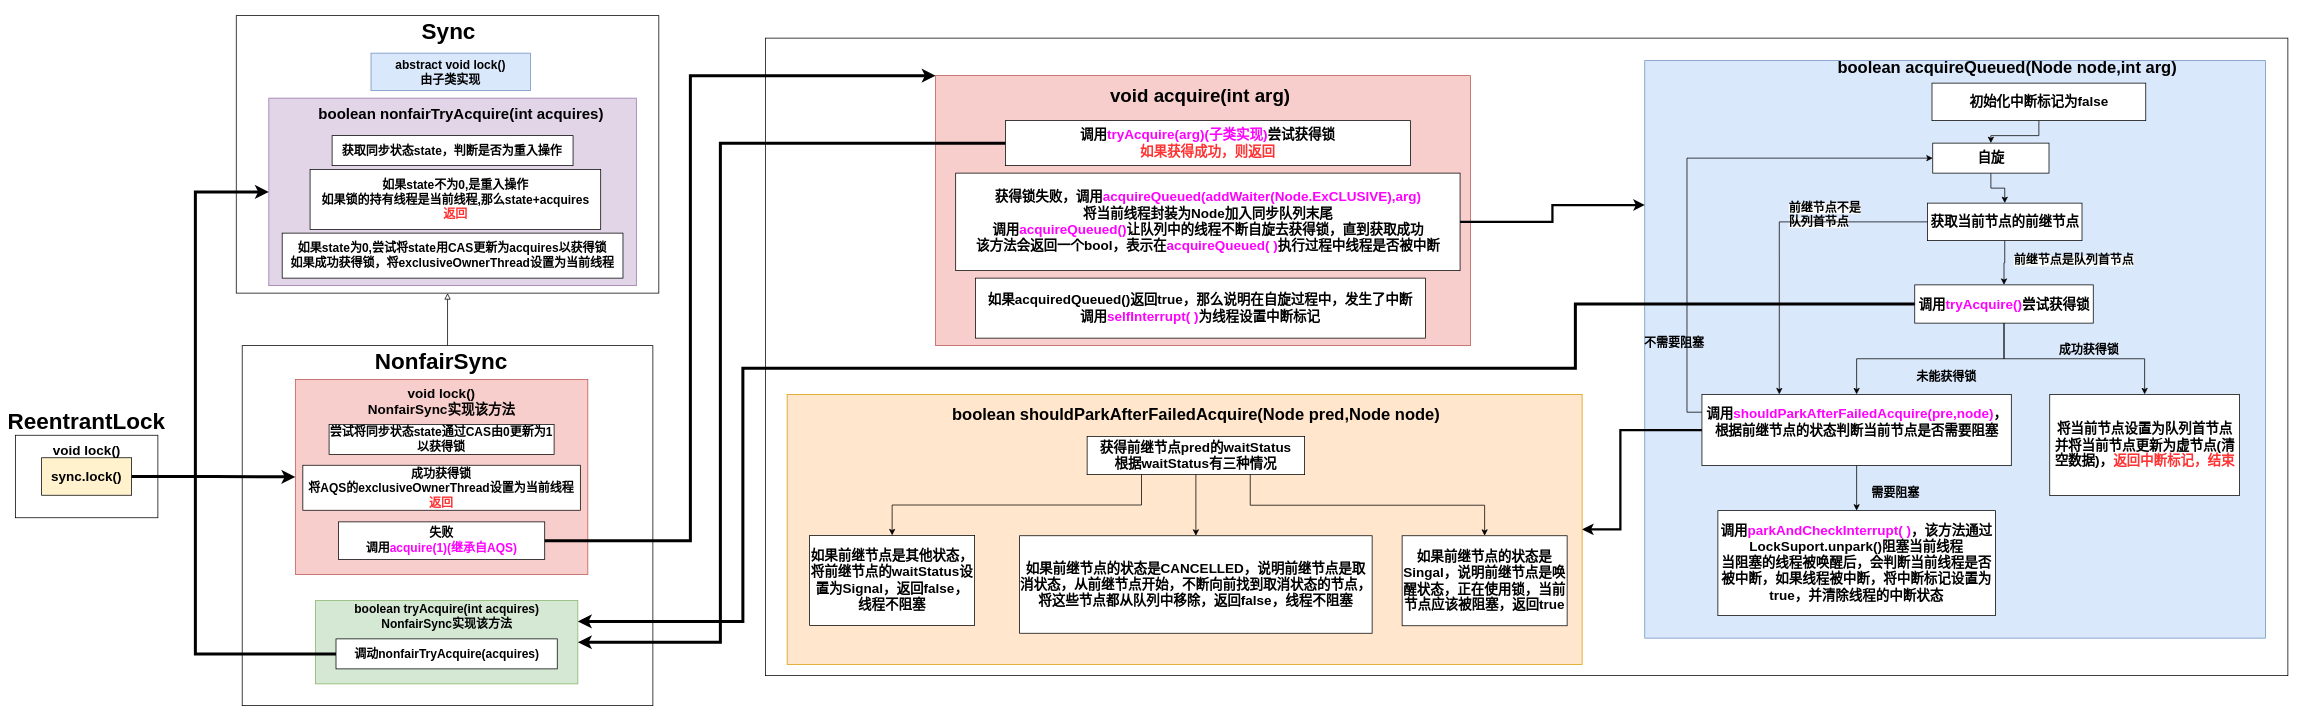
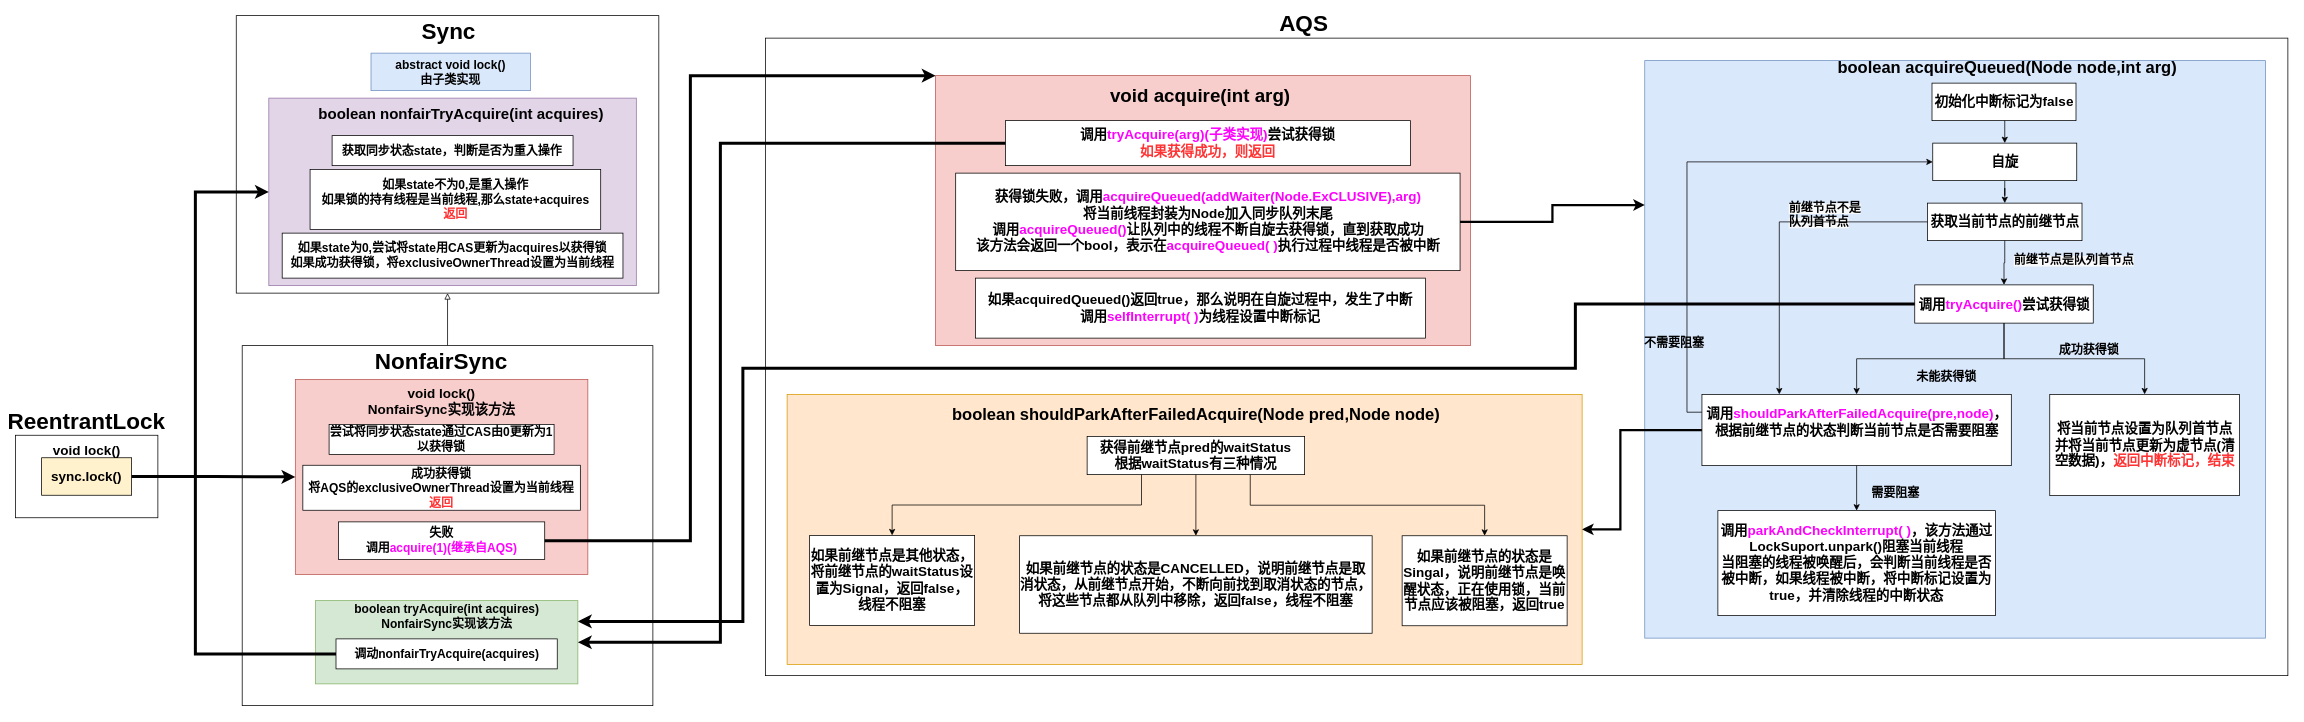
node "AQS": added
node "初始化中断标记为false": size 214x38 -> 144x38
node "自旋": size 116x30 -> 144x38
